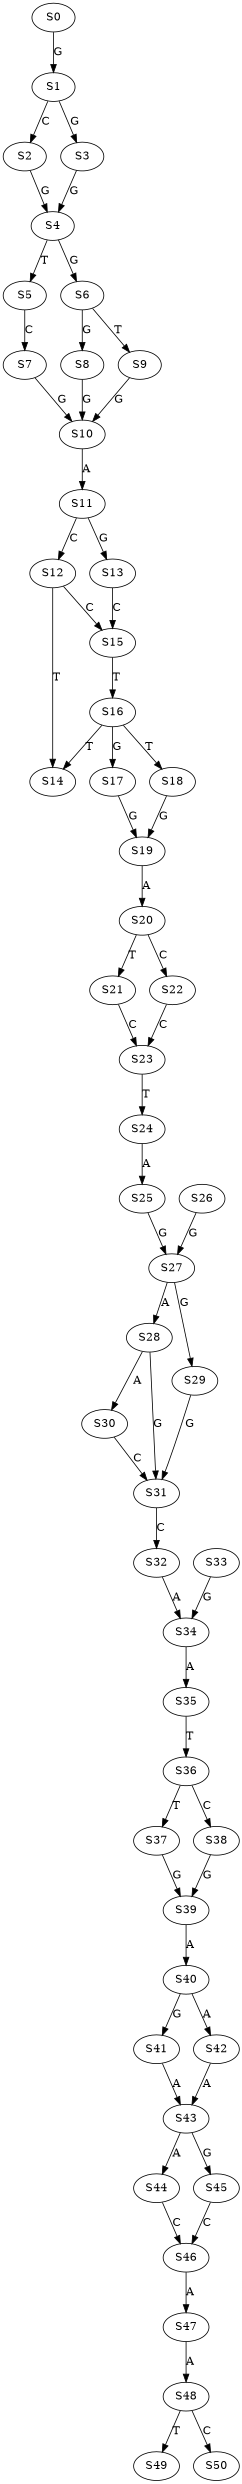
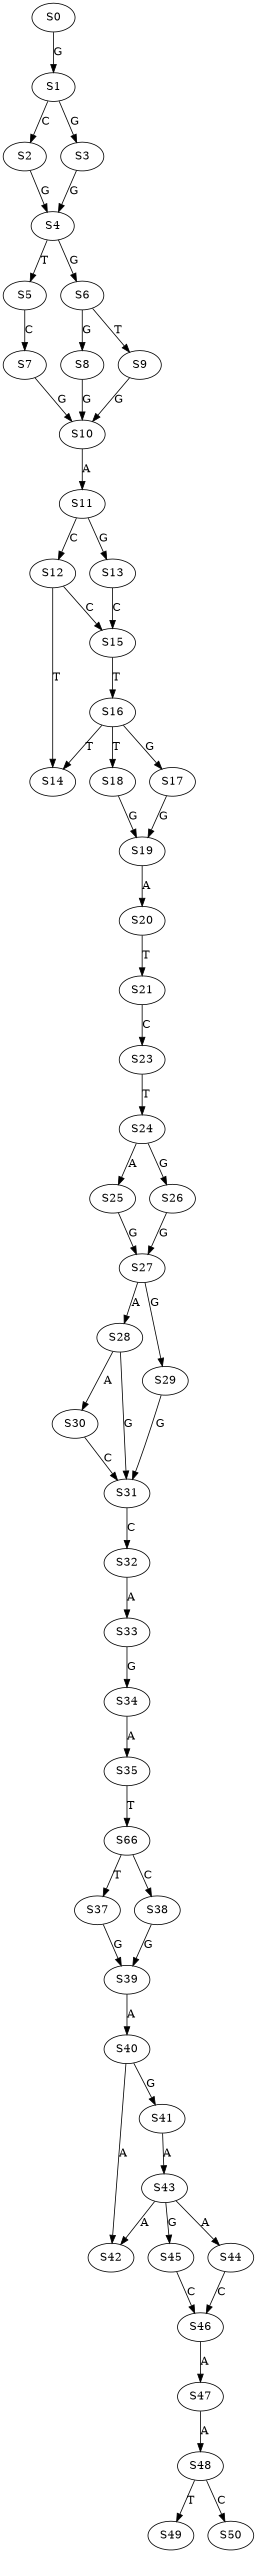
node "S22": removed
edge "S24" -> "S26": added, label "G"
edge "S32" -> "S34": now "S32" -> "S33"
node "S36": label "S36" -> "S66"
edge "S42" -> "S43": reversed
